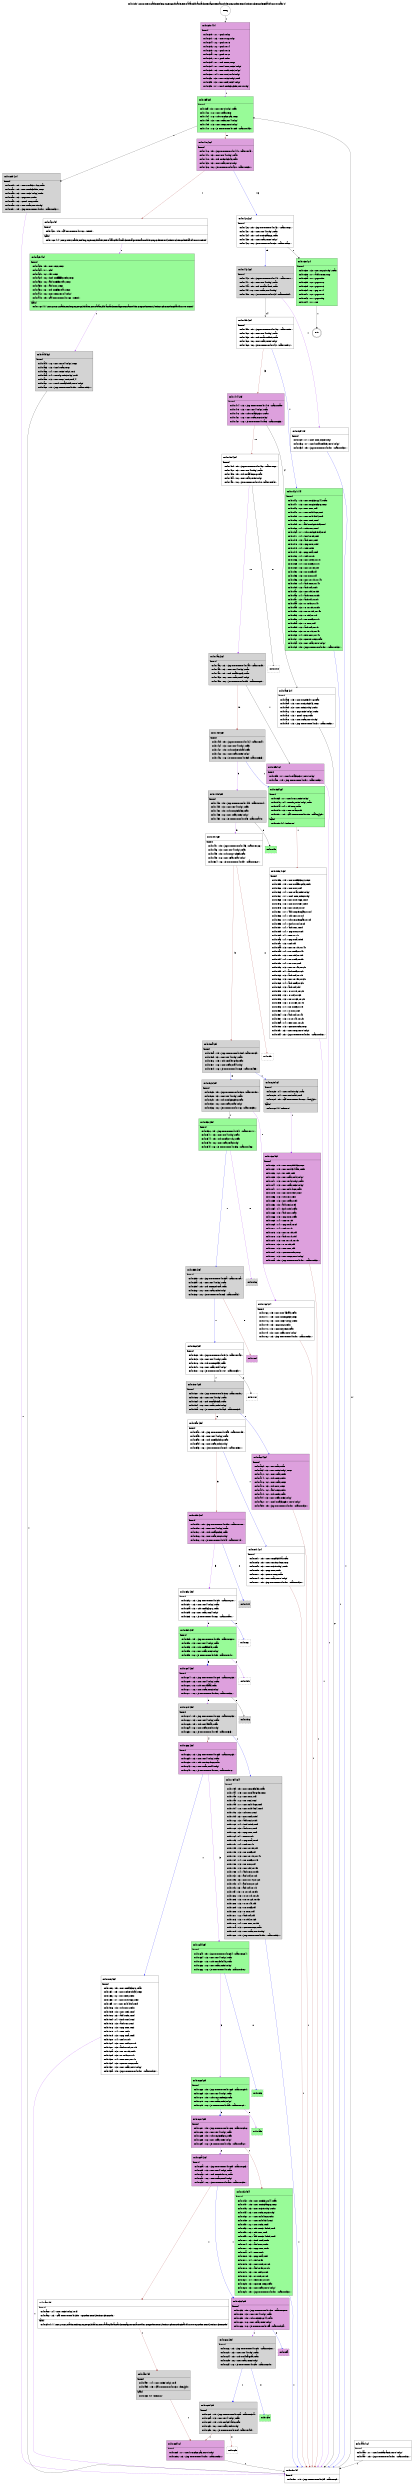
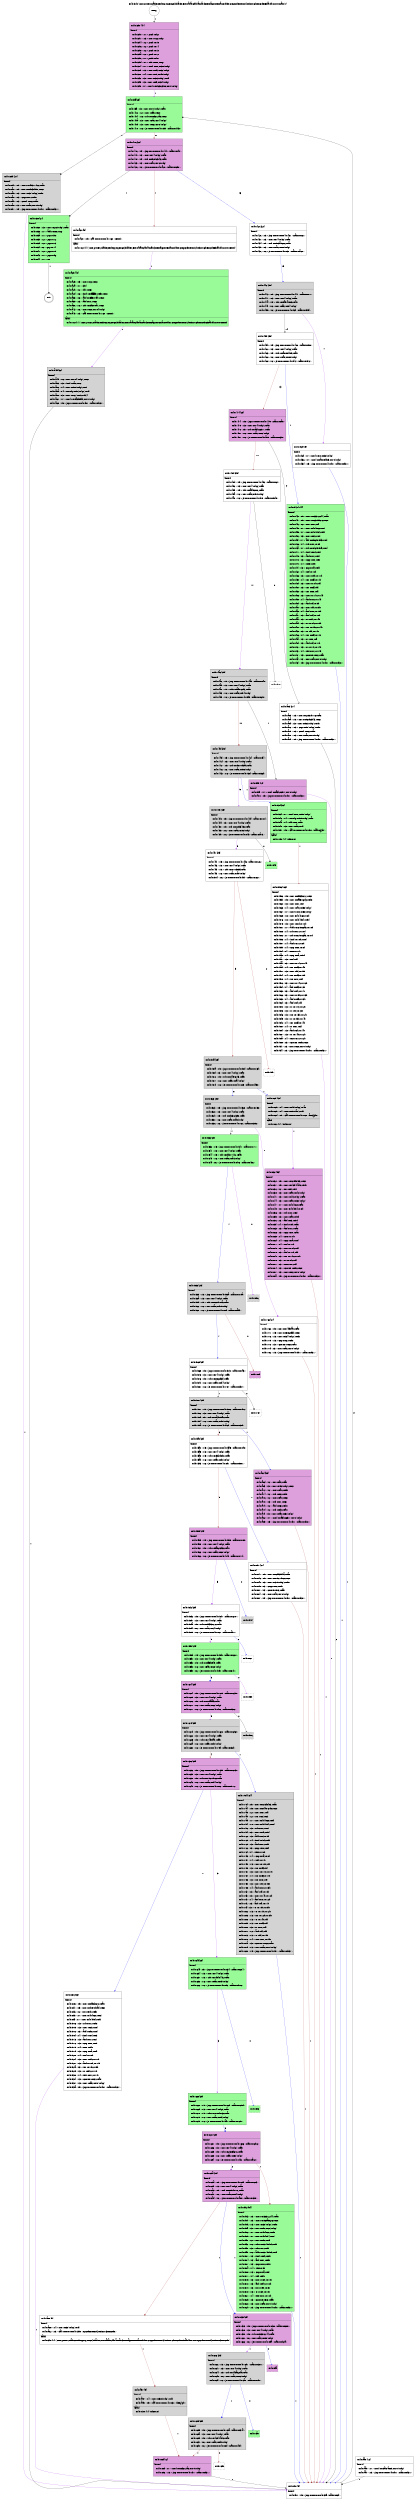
edge "0x40142c [22]" -> "0x401e30 [21]": now "0x401416 [22]" -> "0x401e30 [21]"
node "0x401af5": removed
